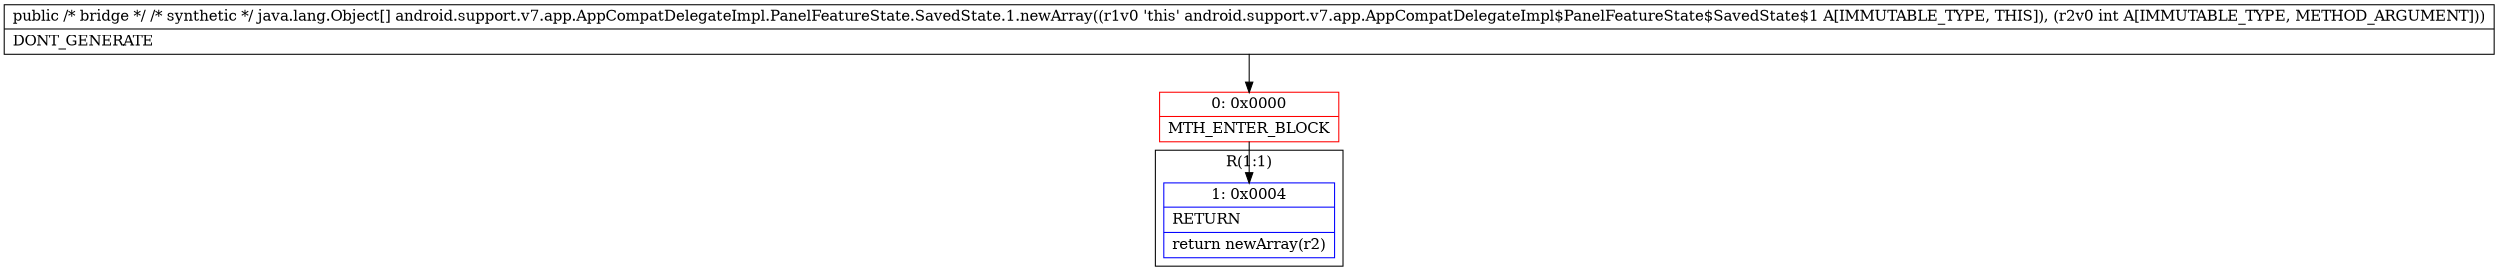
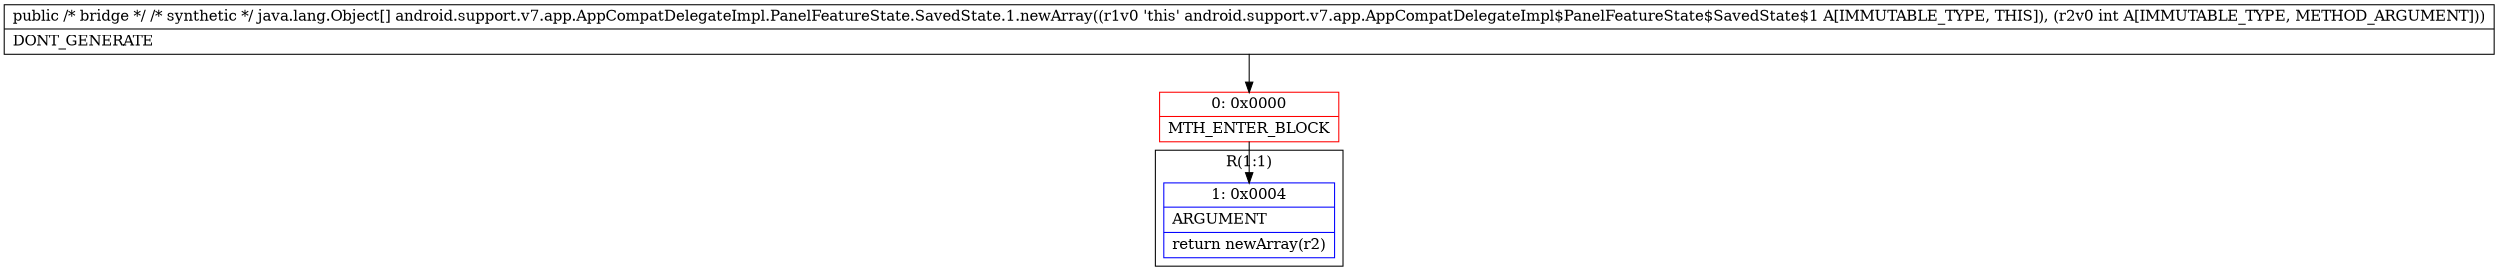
node "1: 0x0004": text "RETURN" -> "ARGUMENT"
